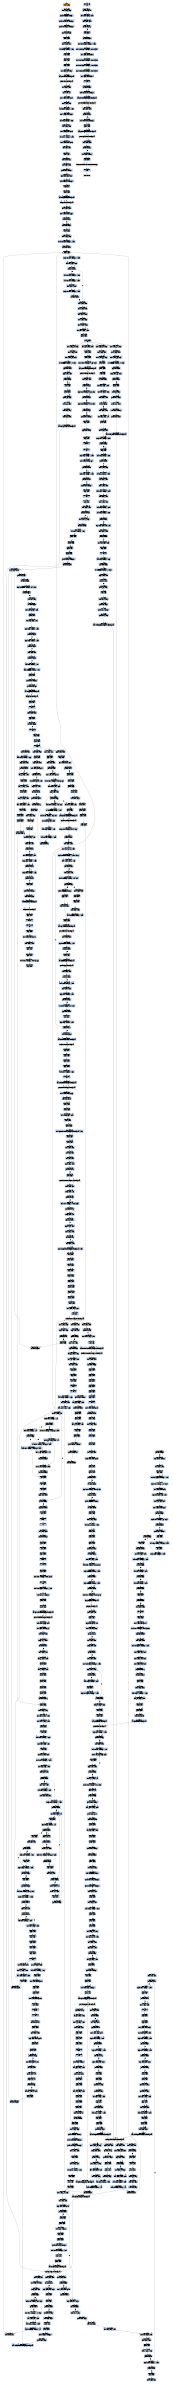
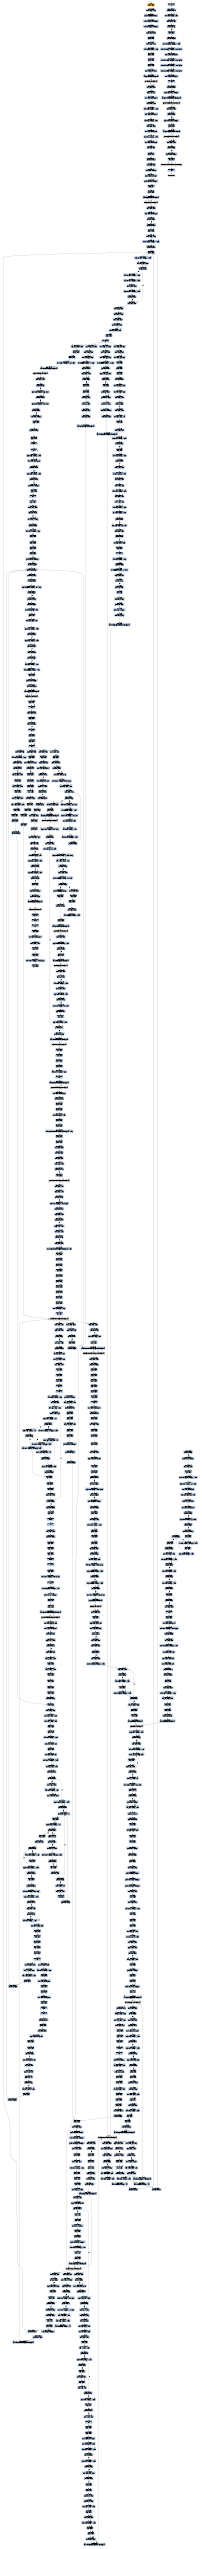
node "0x0040f10a decl %ecx": added
